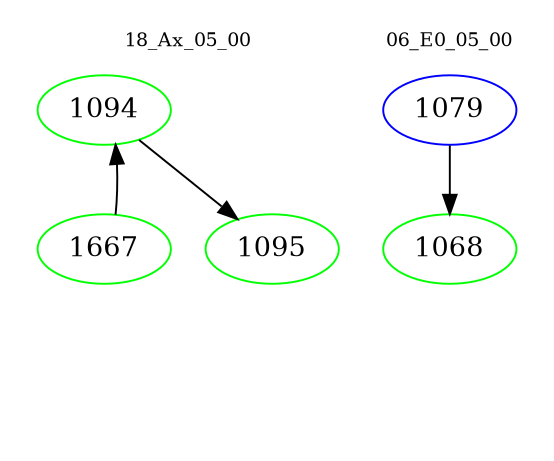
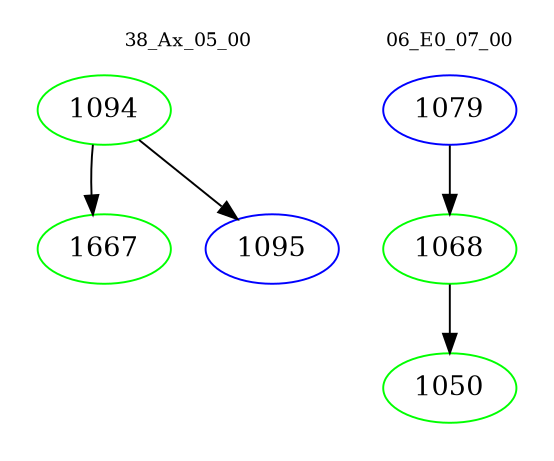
cluster "18_Ax_05_00": label "18_Ax_05_00" -> "38_Ax_05_00"
cluster "06_E0_05_00": label "06_E0_05_00" -> "06_E0_07_00"
edge "1667" -> "1094": reversed
node "1095": color green -> blue
node "1050": added
